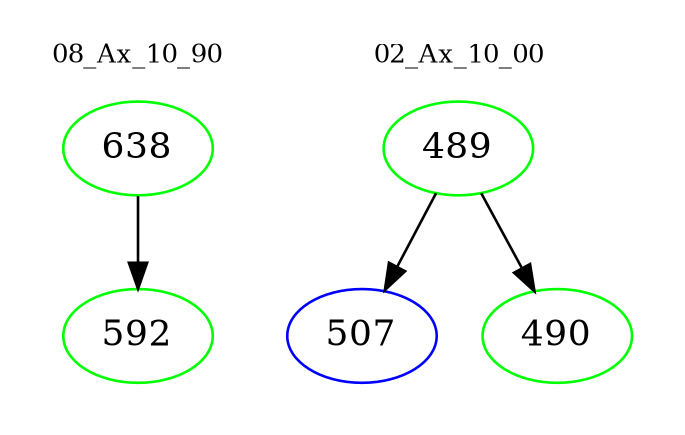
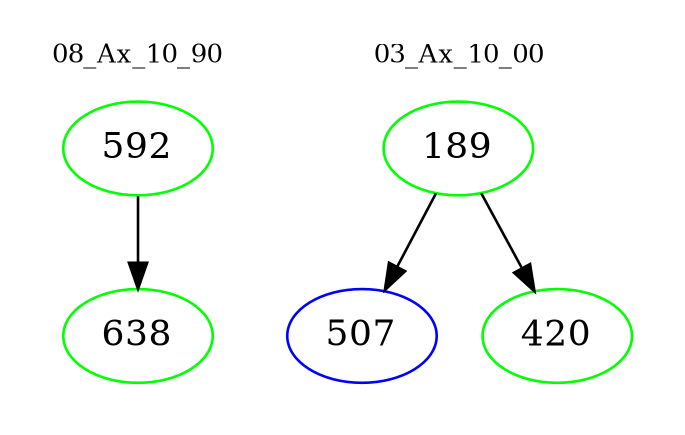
cluster "02_Ax_10_00": label "02_Ax_10_00" -> "03_Ax_10_00"
node "489": label "489" -> "189"
edge "638" -> "592": reversed
node "490": label "490" -> "420"
